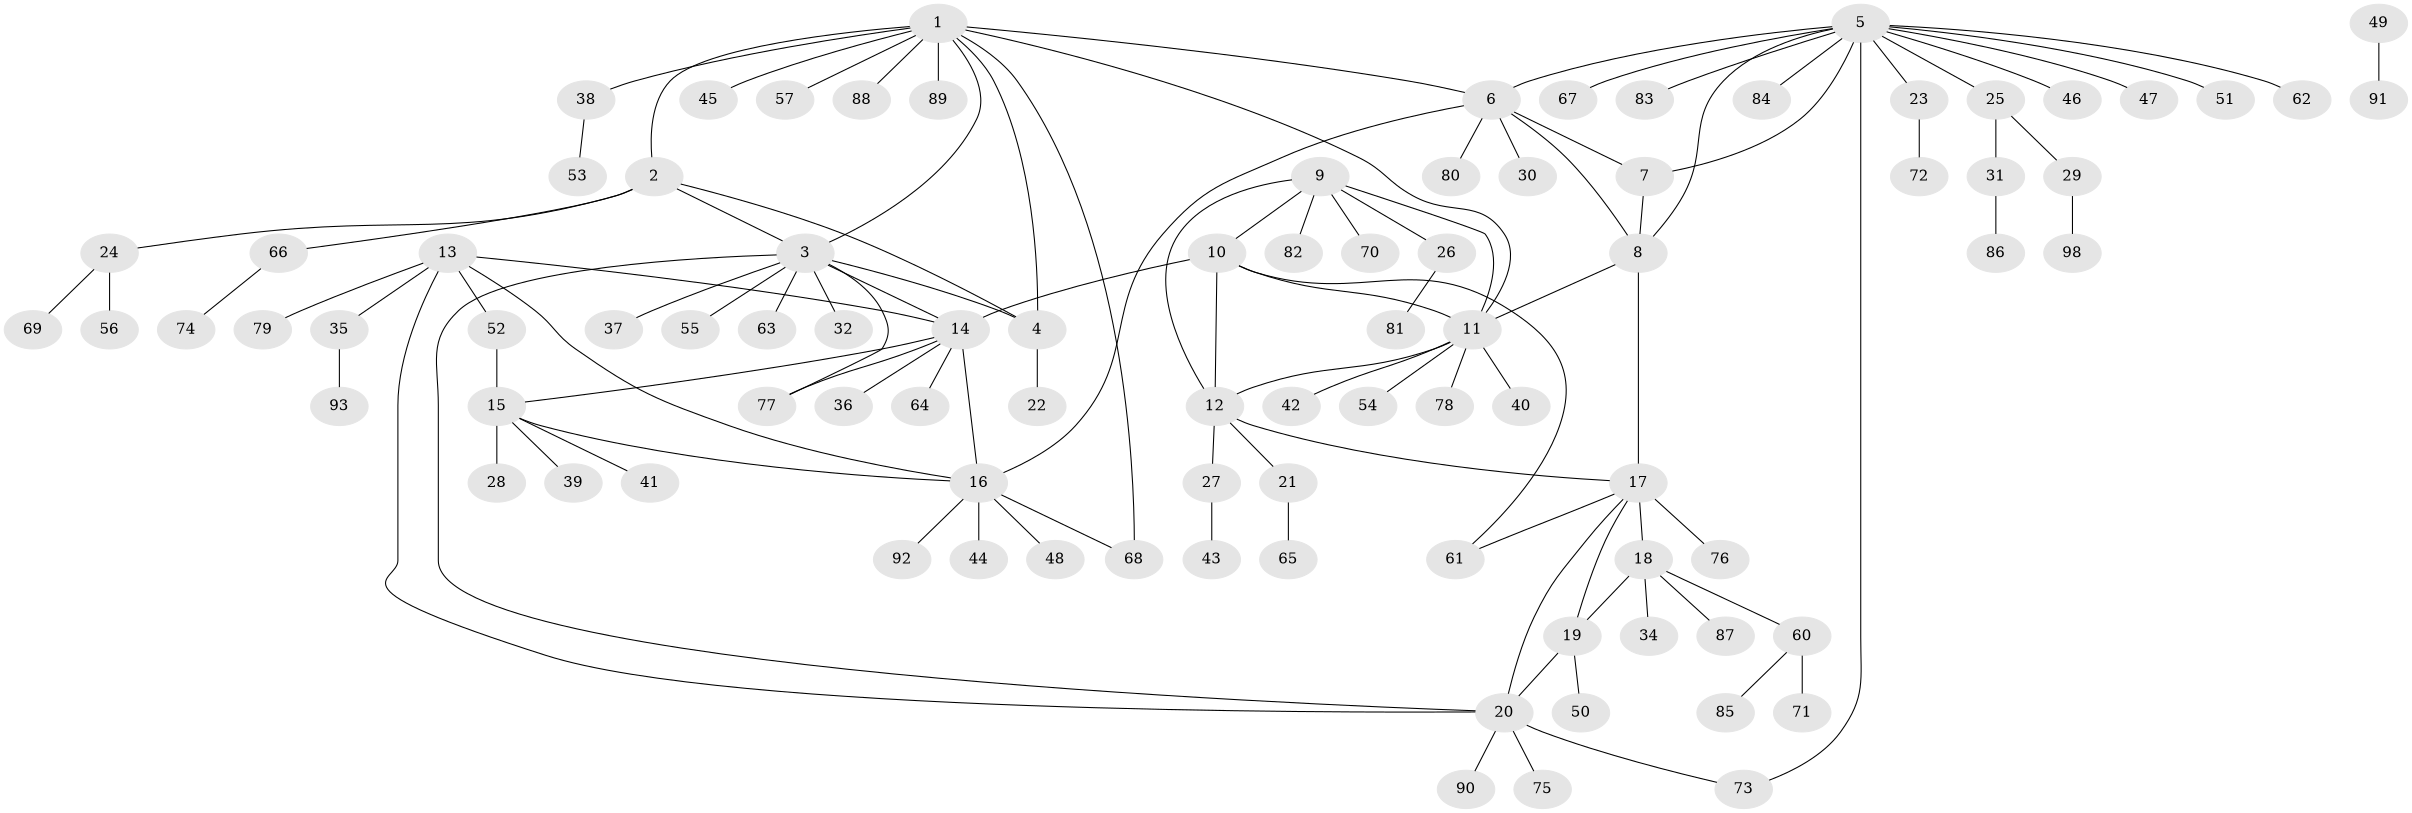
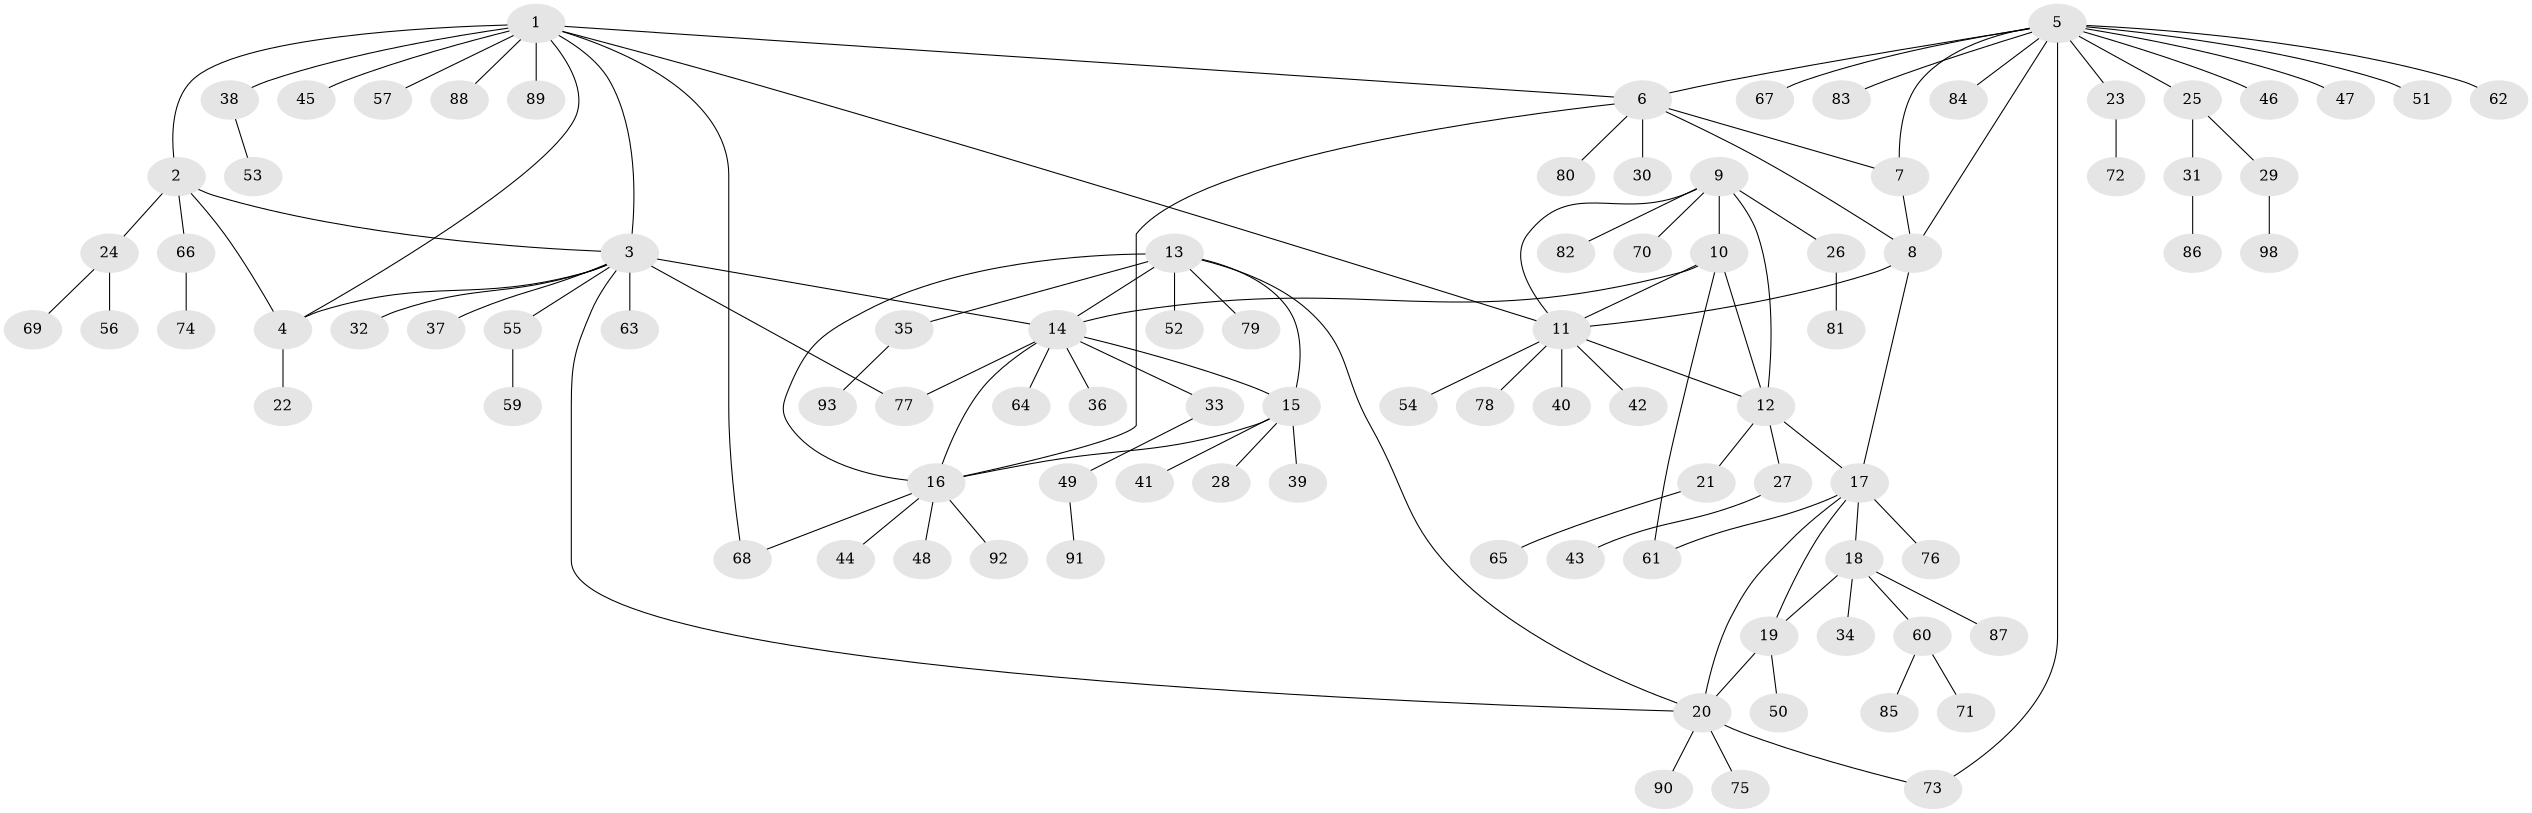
edge "52" -- "15": now "13" -- "15"
node "59": added
node "33": added
